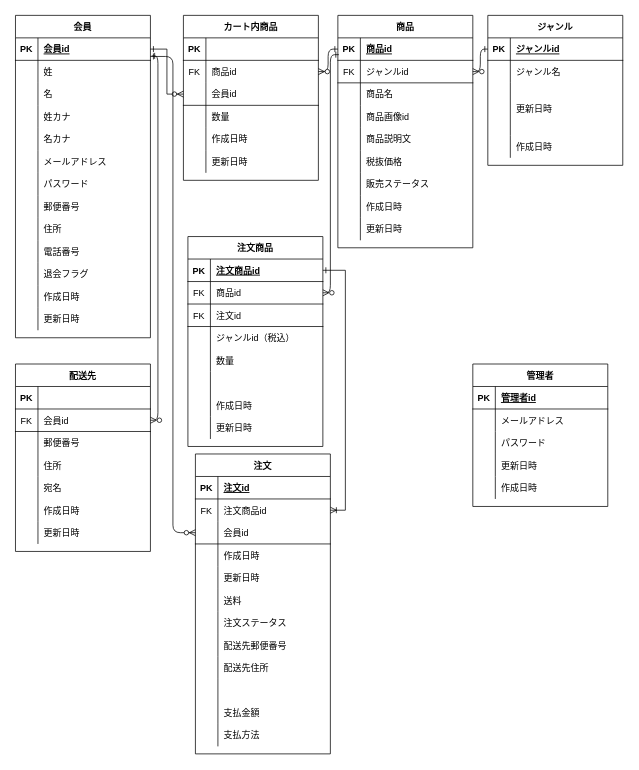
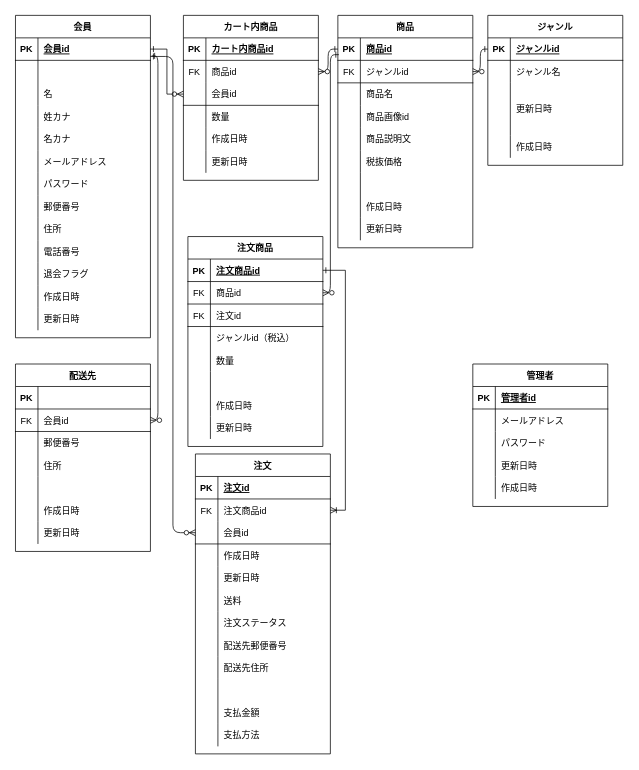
node "カート内商品id": added
node "姓": removed
node "販売ステータス": removed
node "宛名": removed
